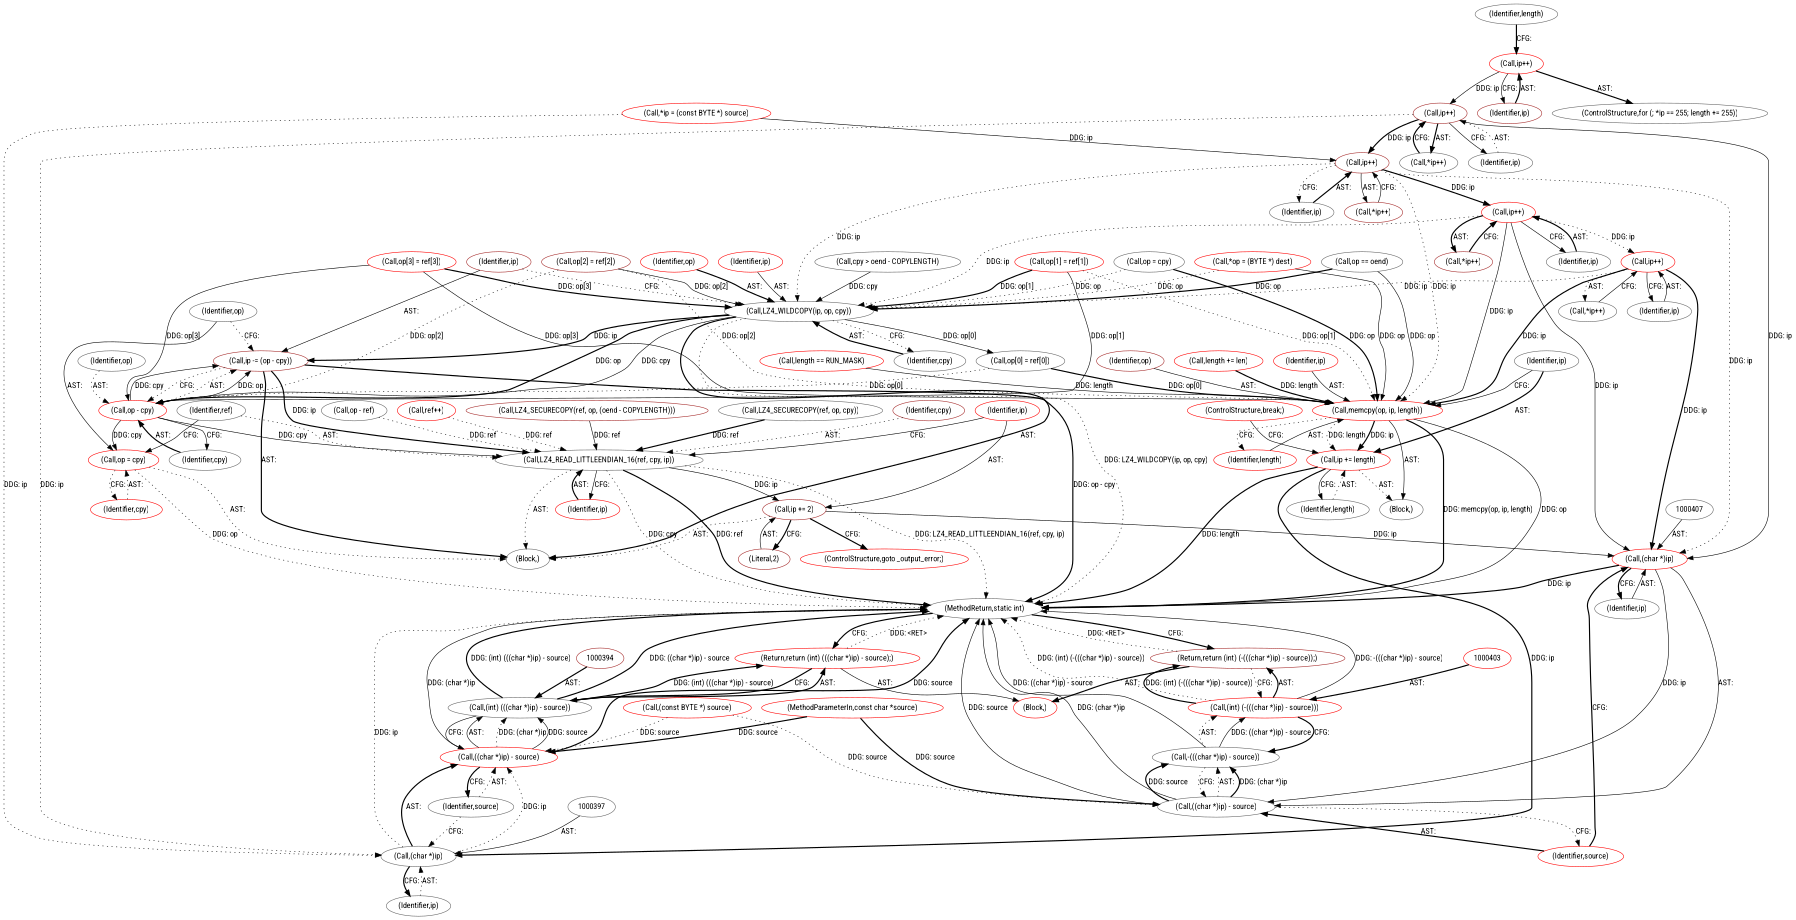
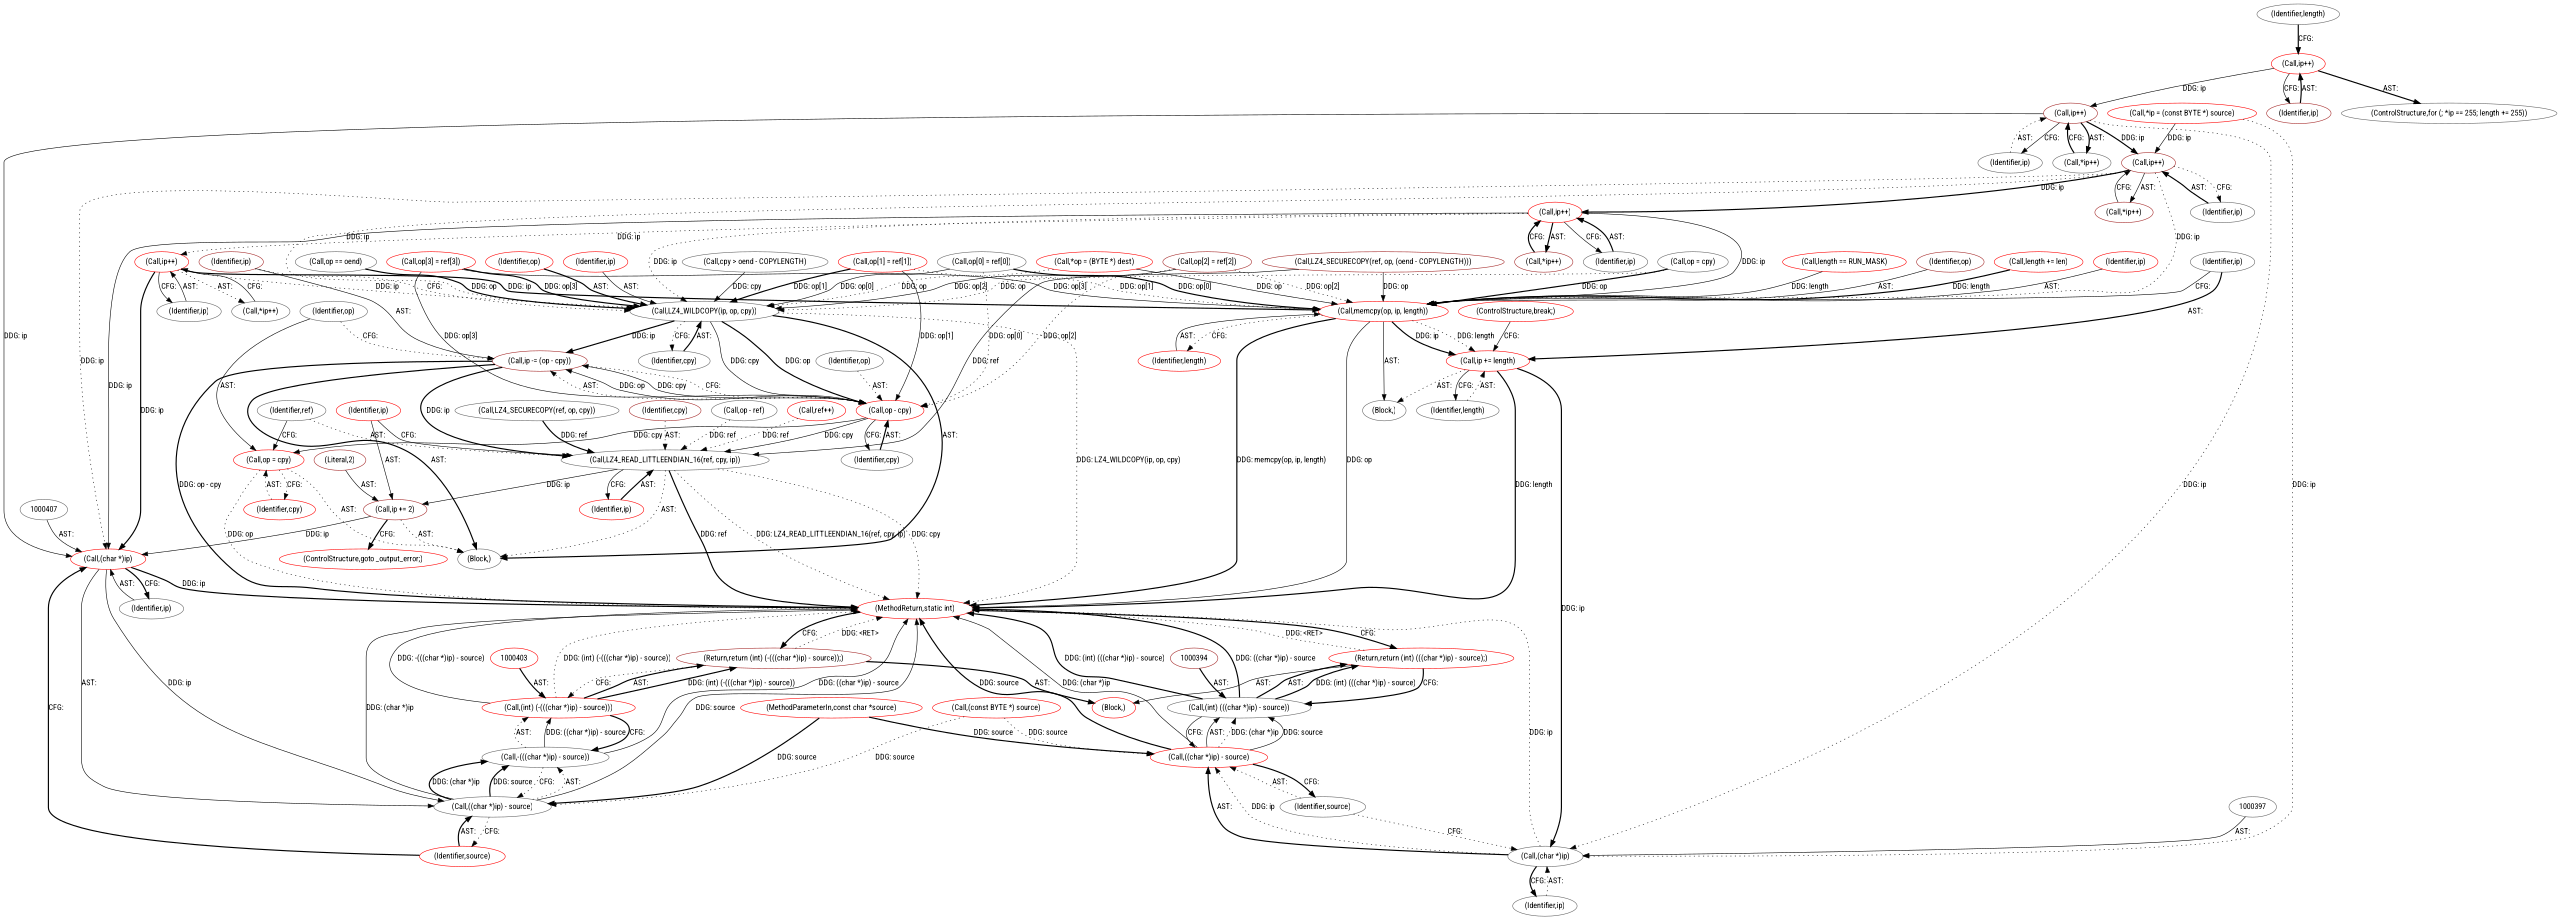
edge "(Call,op == oend)" -> "(Call,memcpy(op, ip, length))": now "(Call,LZ4_SECURECOPY(ref, op, (oend - COPYLENGTH)))" -> "(Call,memcpy(op, ip, length))"
edge "(Call,LZ4_WILDCOPY(ip, op, cpy))" -> "(Call,op[0] = ref[0])": reversed
edge "(Call,ip += 2)" -> "(Literal,2)": removed, label "CFG:"
node "(MethodReturn,static int)": color gray40 -> red
